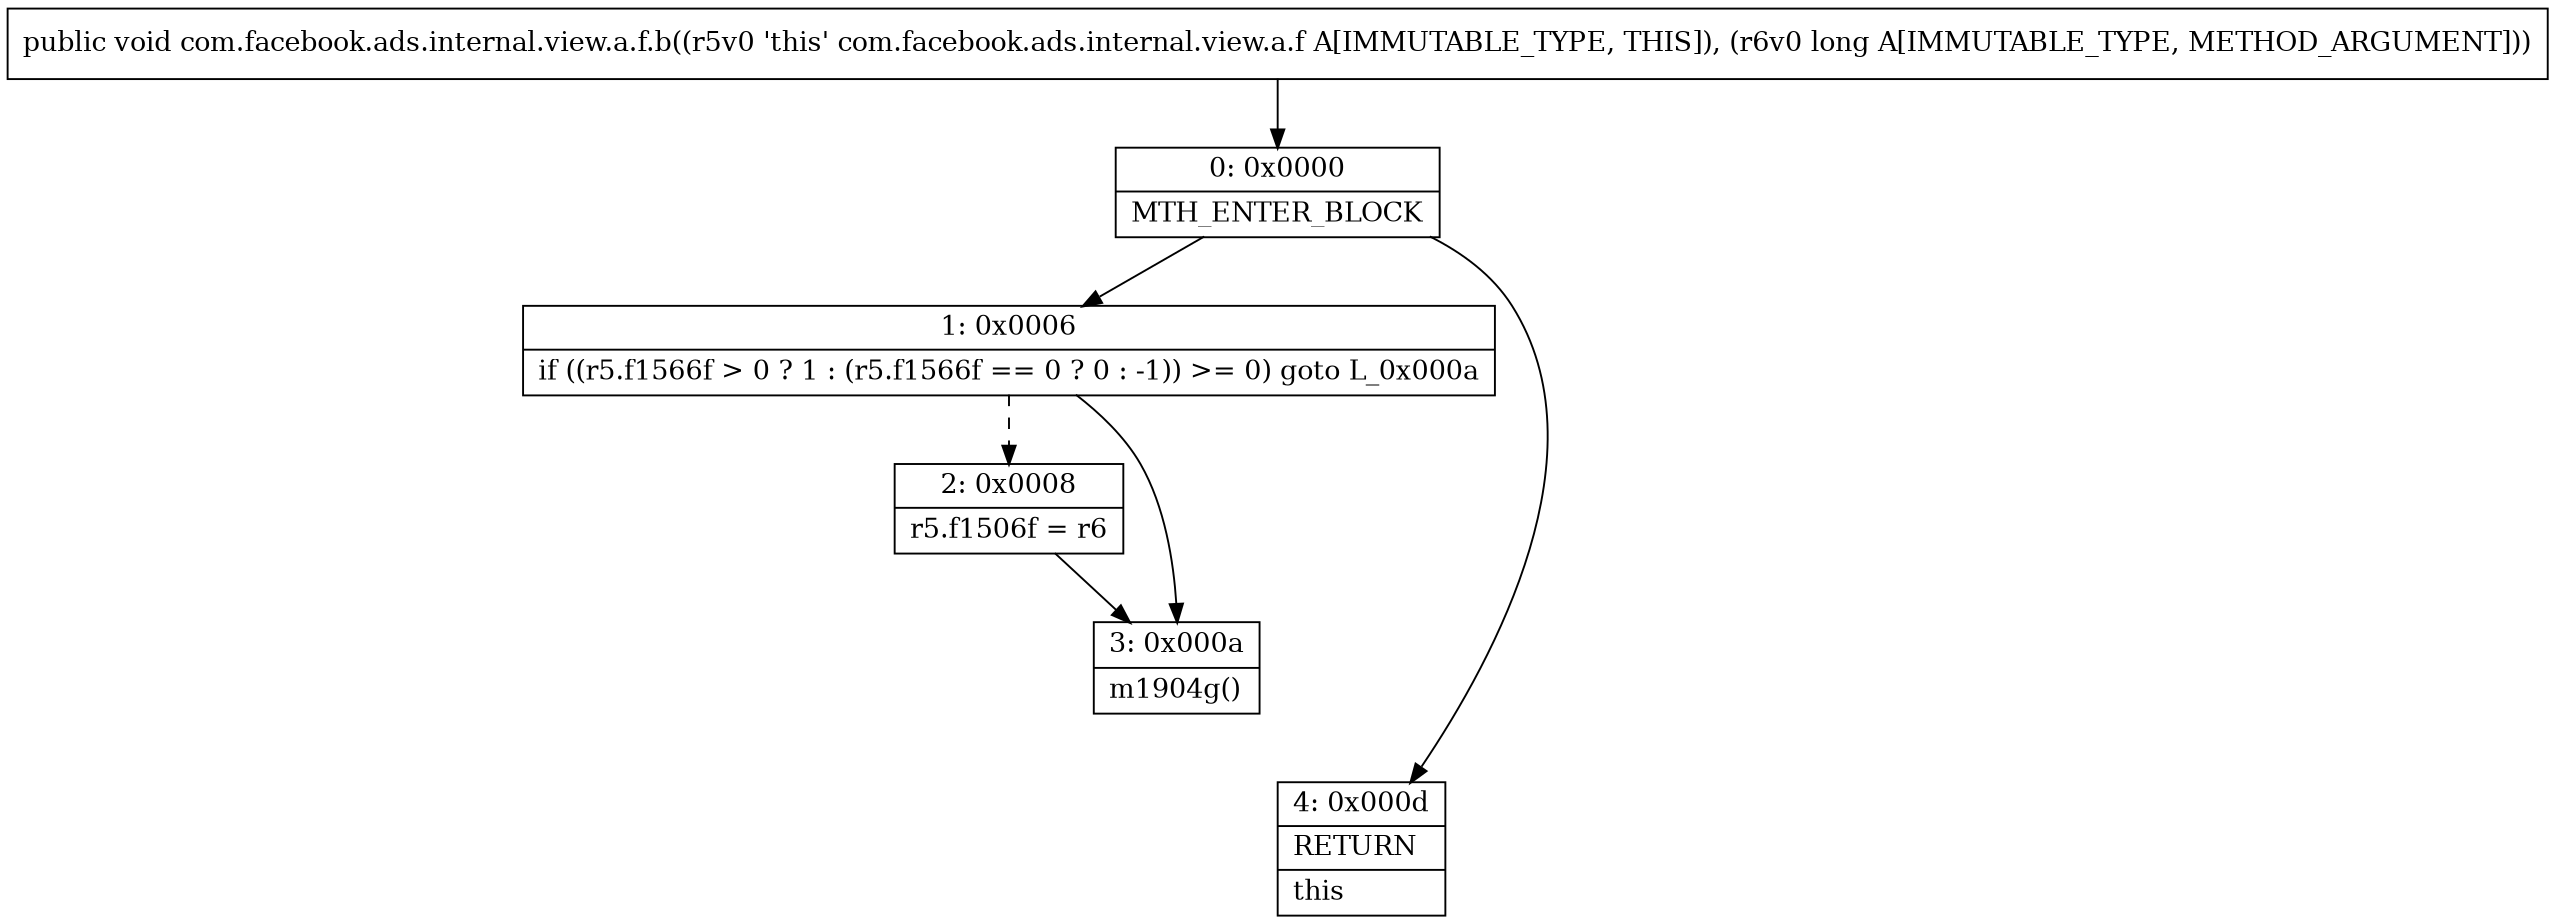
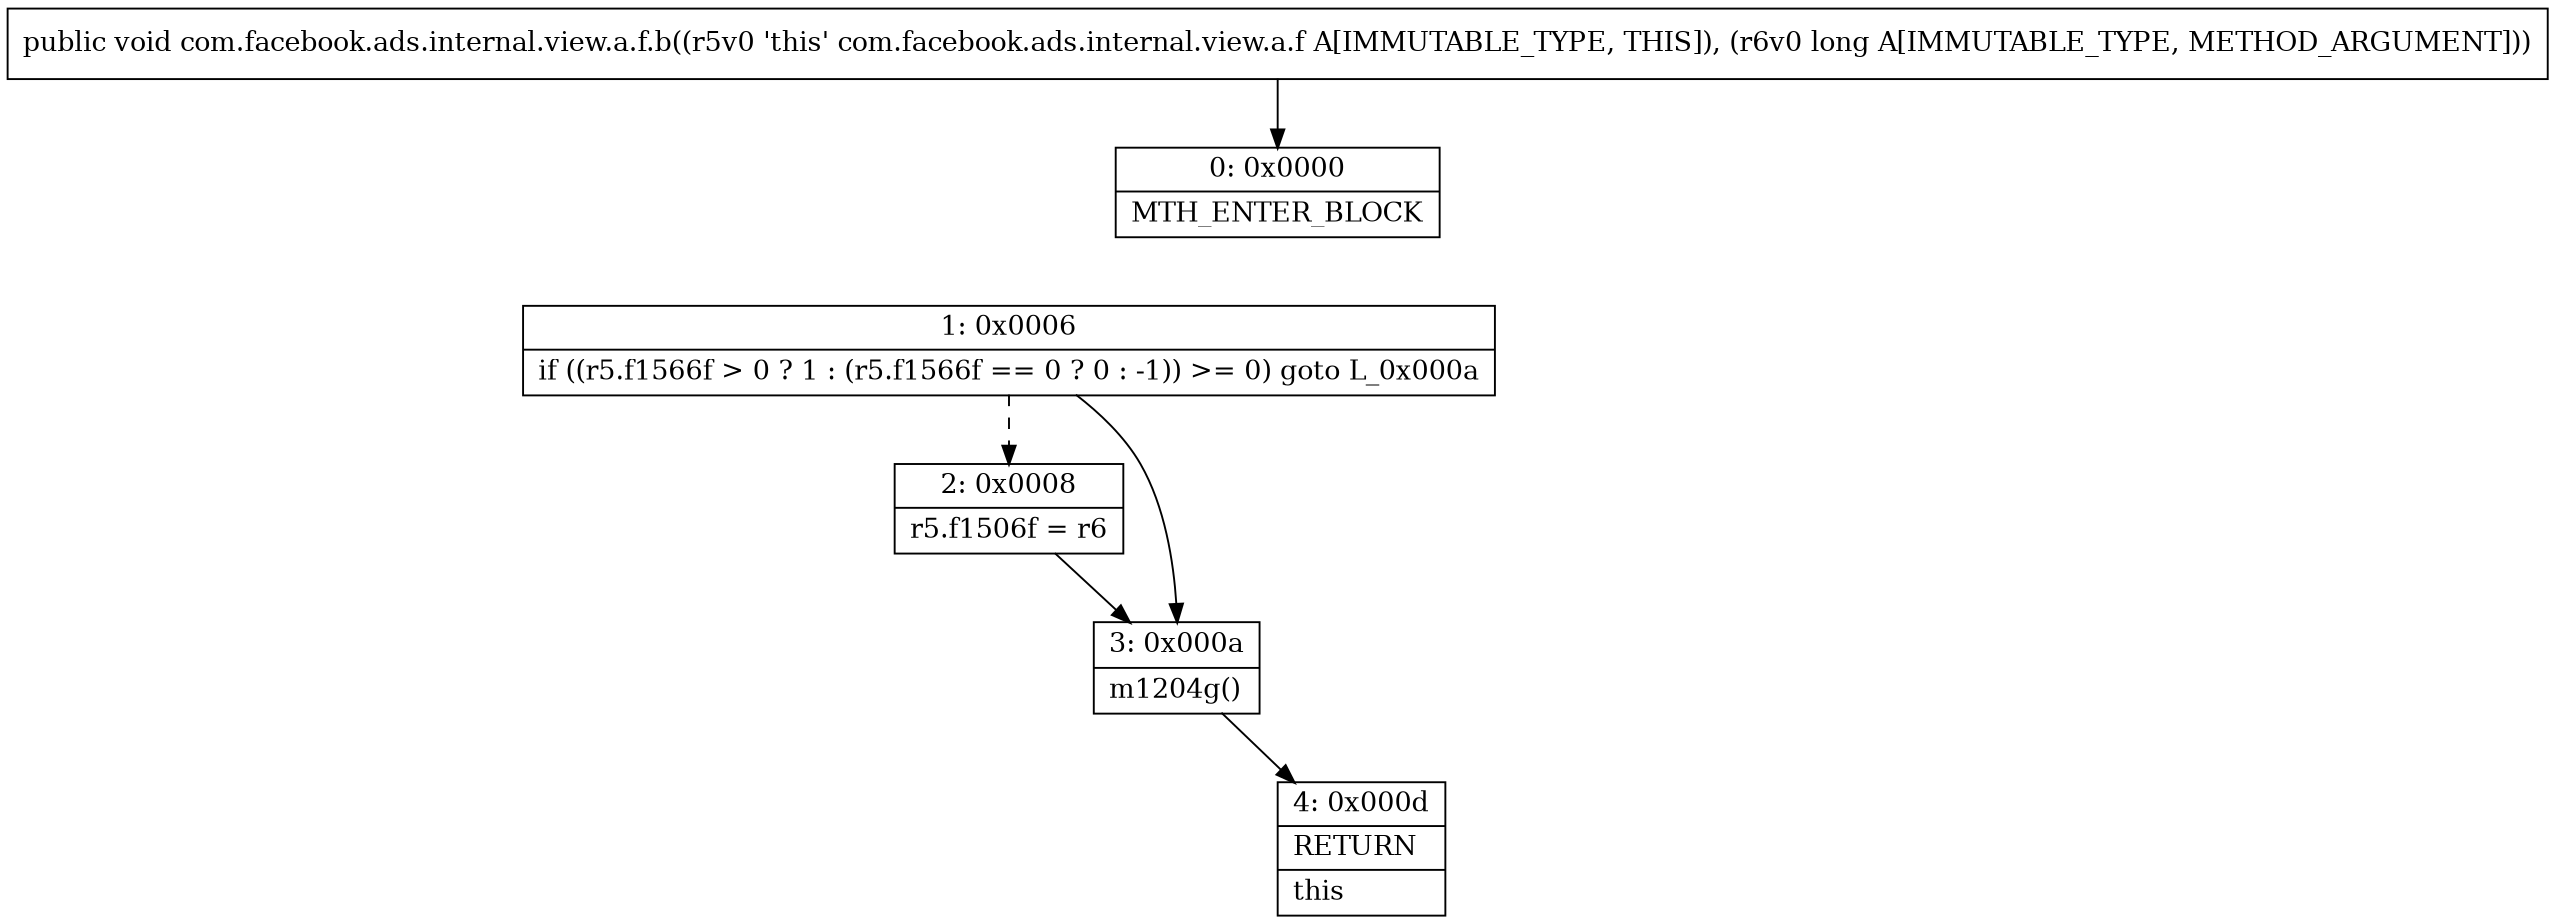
edge "0: 0x0000" -> "1: 0x0006": removed
edge "0: 0x0000" -> "4: 0x000d": now "3: 0x000a" -> "4: 0x000d"
node "3: 0x000a": text "m1904g()" -> "m1204g()"
